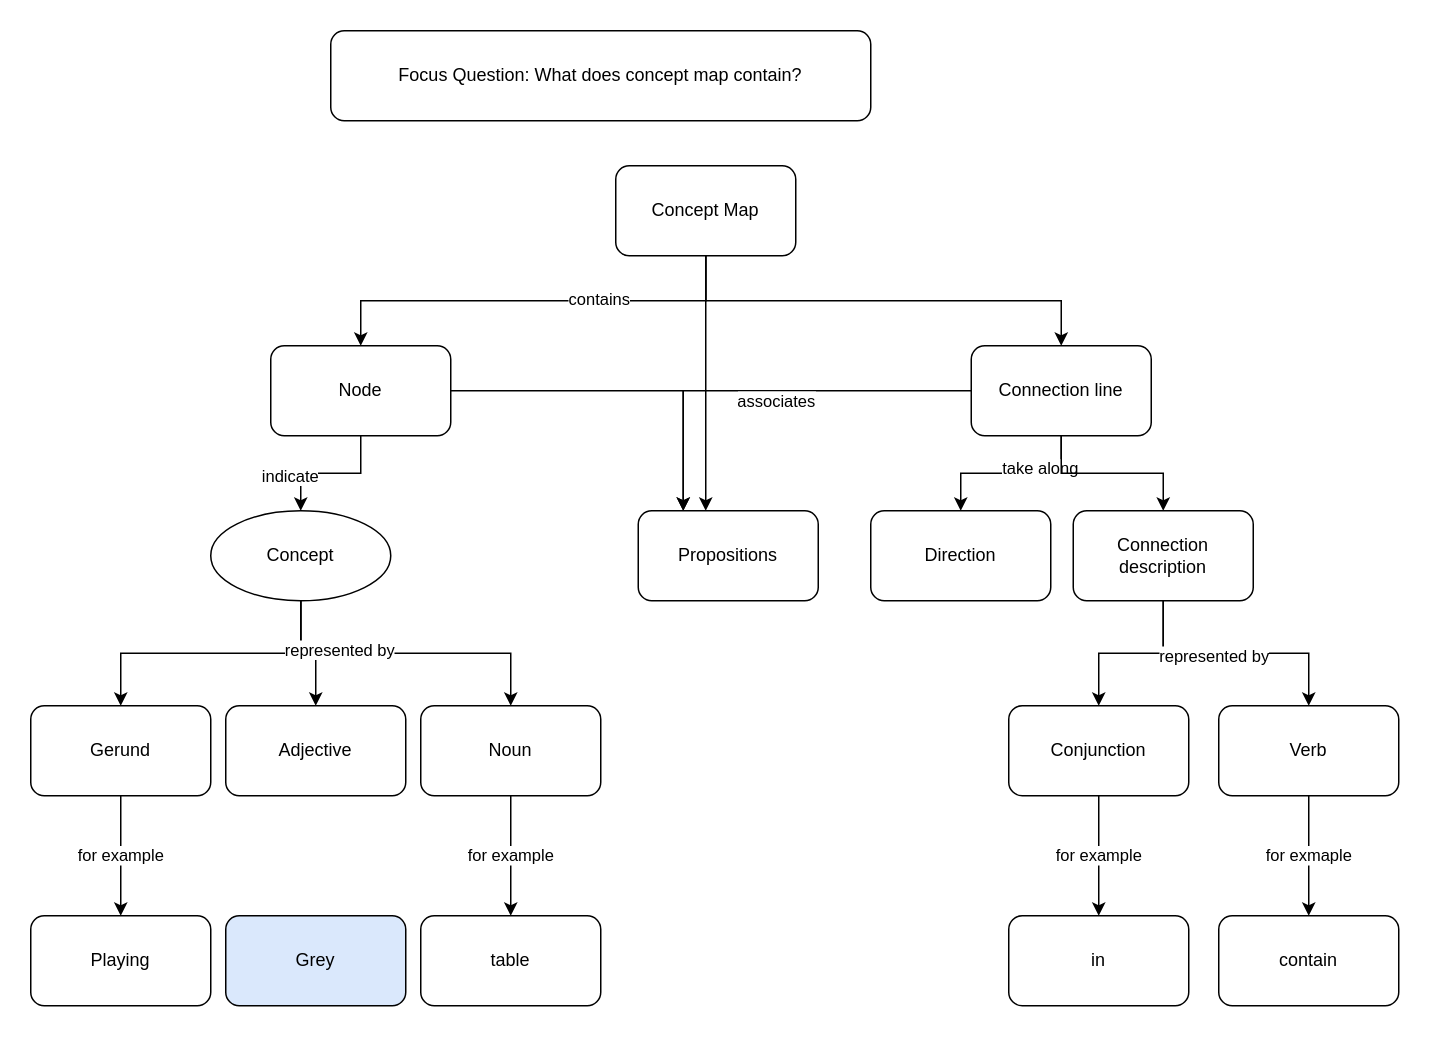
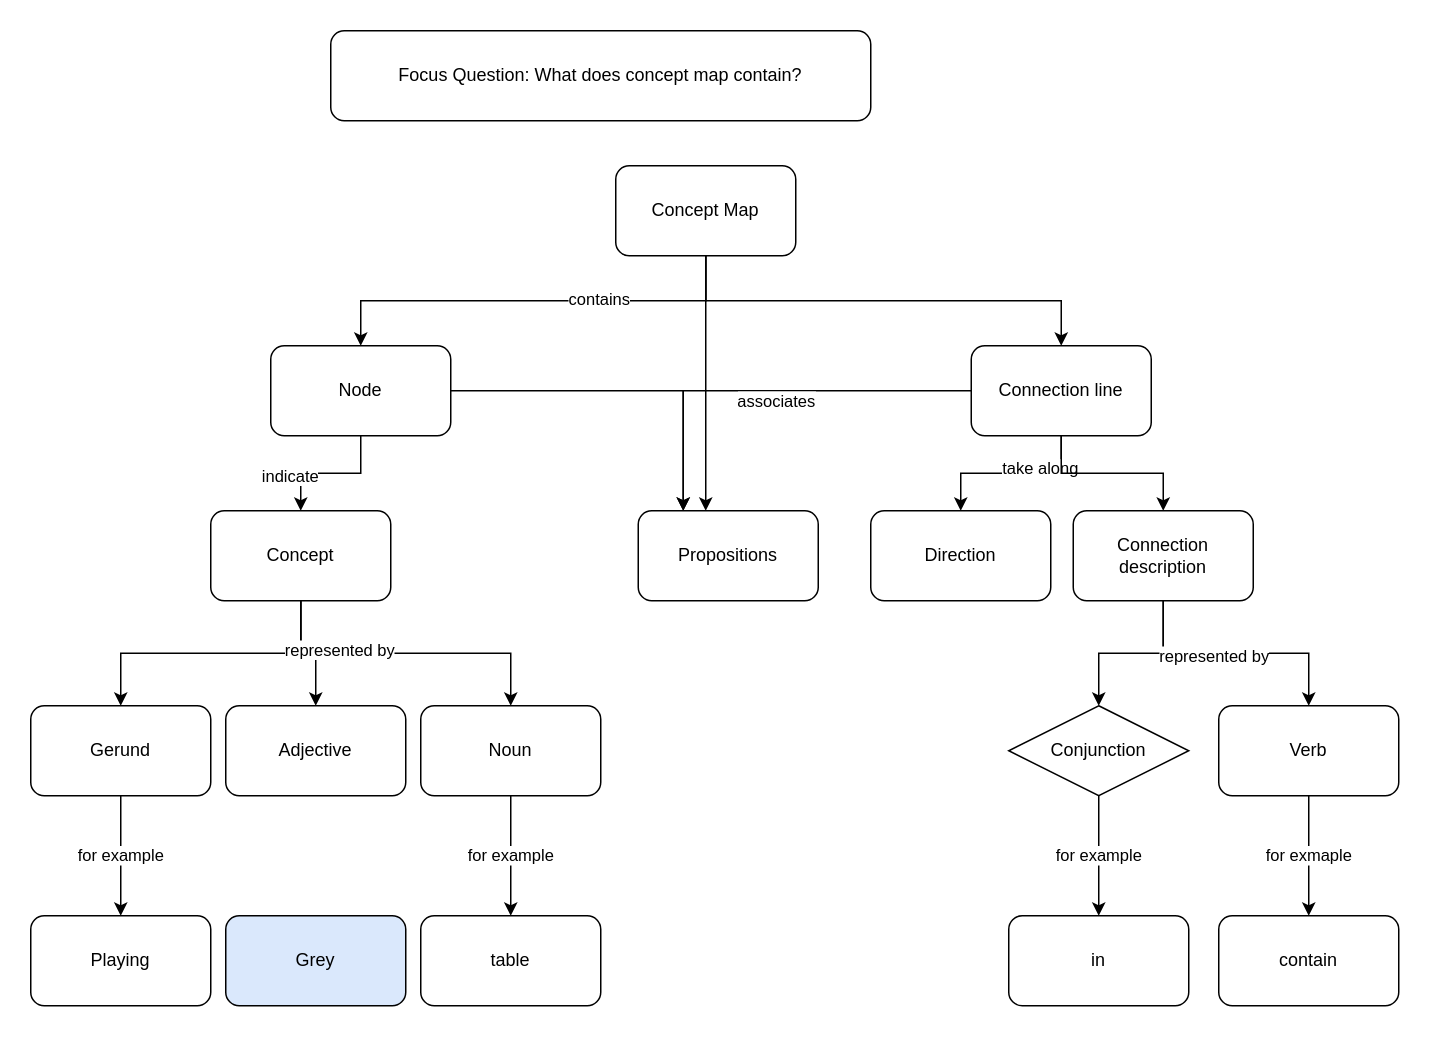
node "Concept": shape ellipse -> rounded rectangle
node "Conjunction": shape rounded rectangle -> diamond
